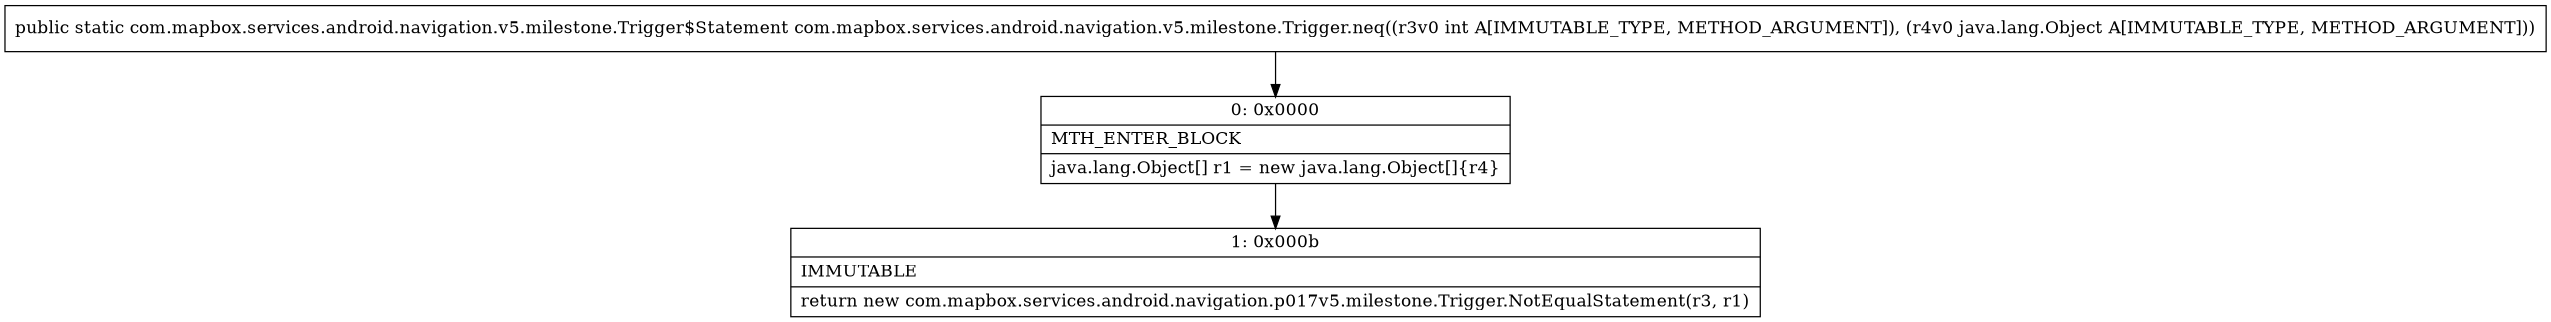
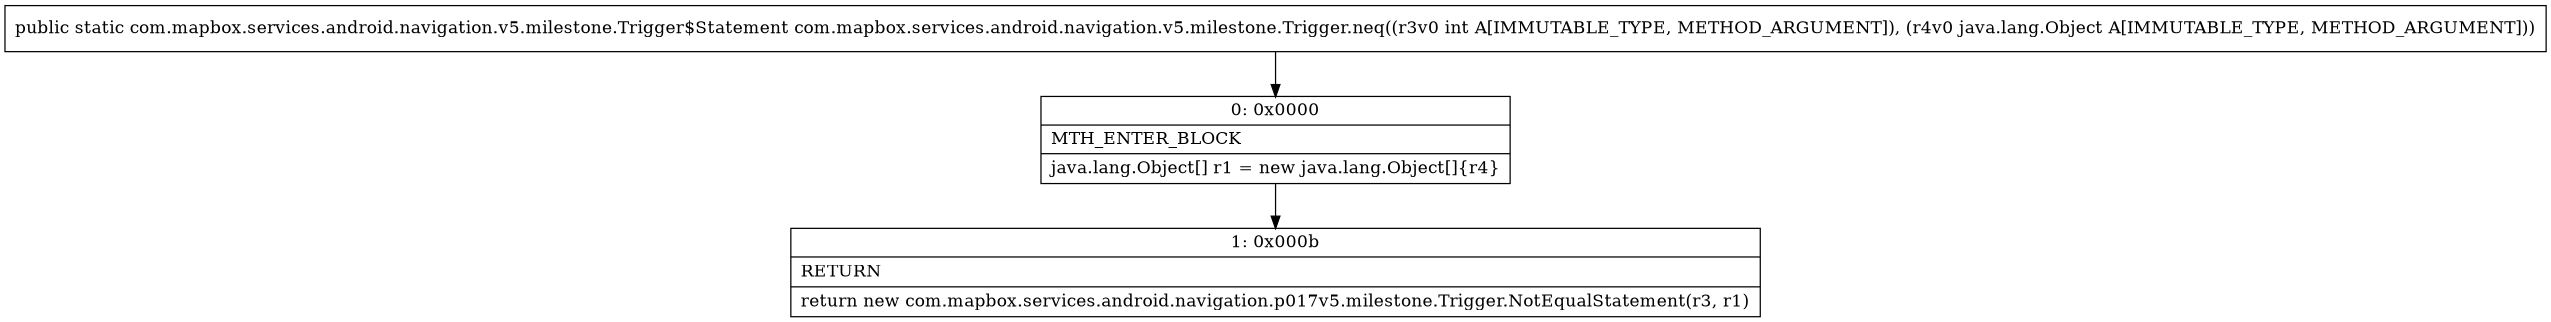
node "1: 0x000b": text "IMMUTABLE" -> "RETURN"
